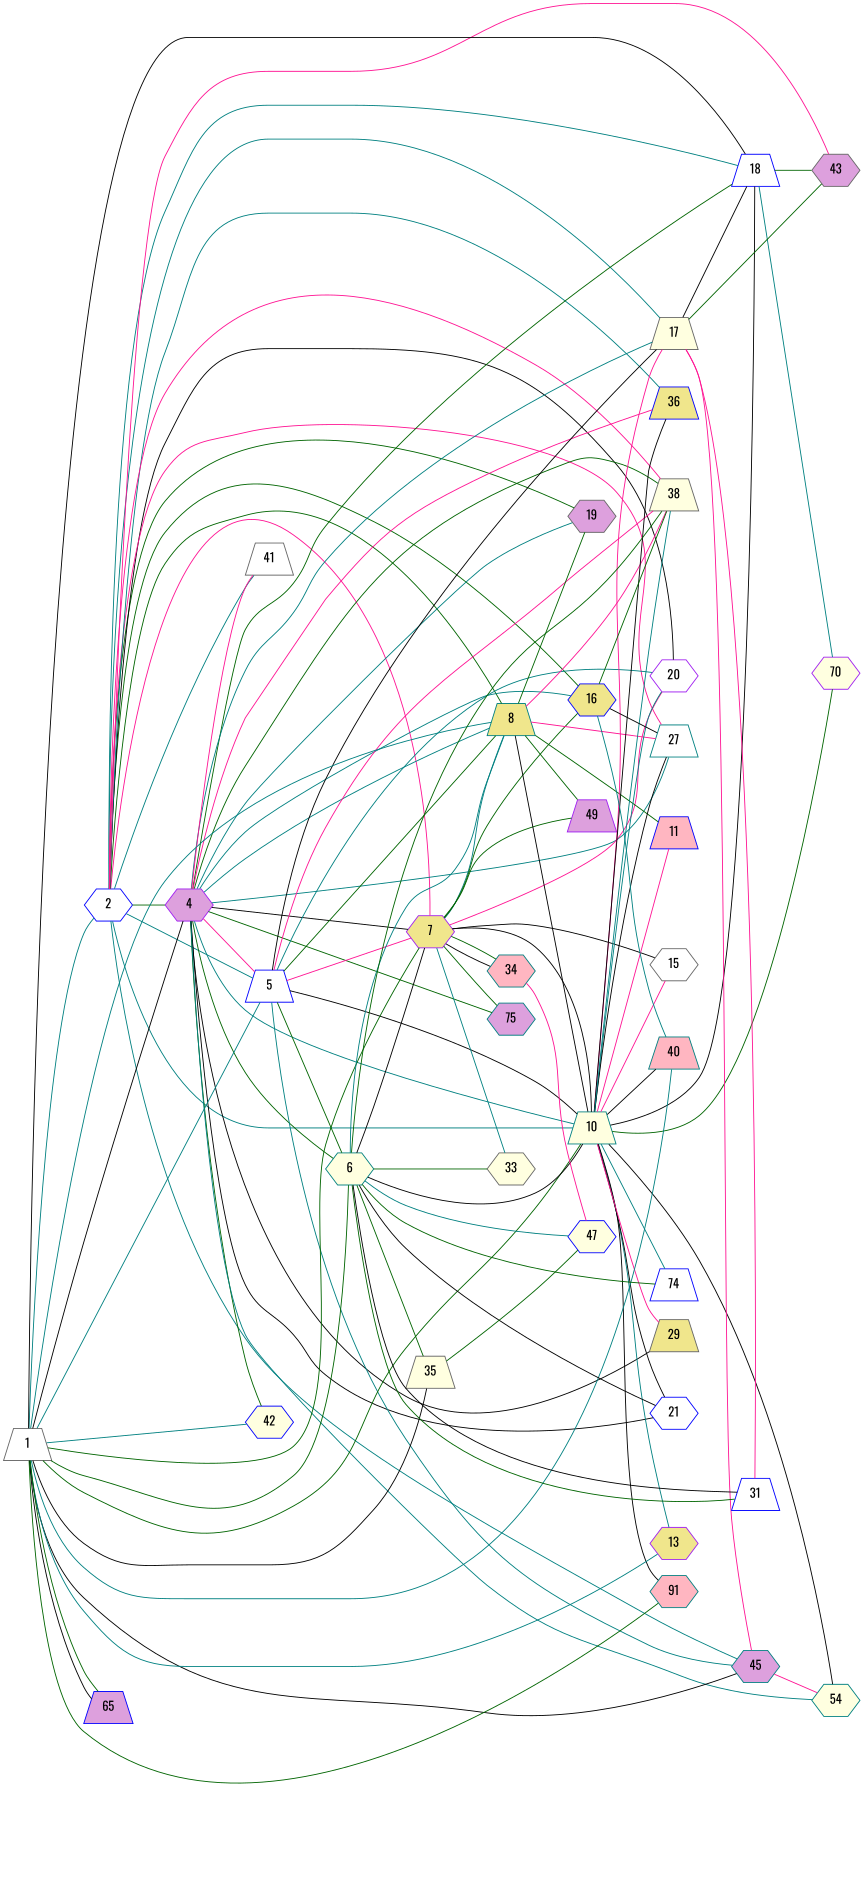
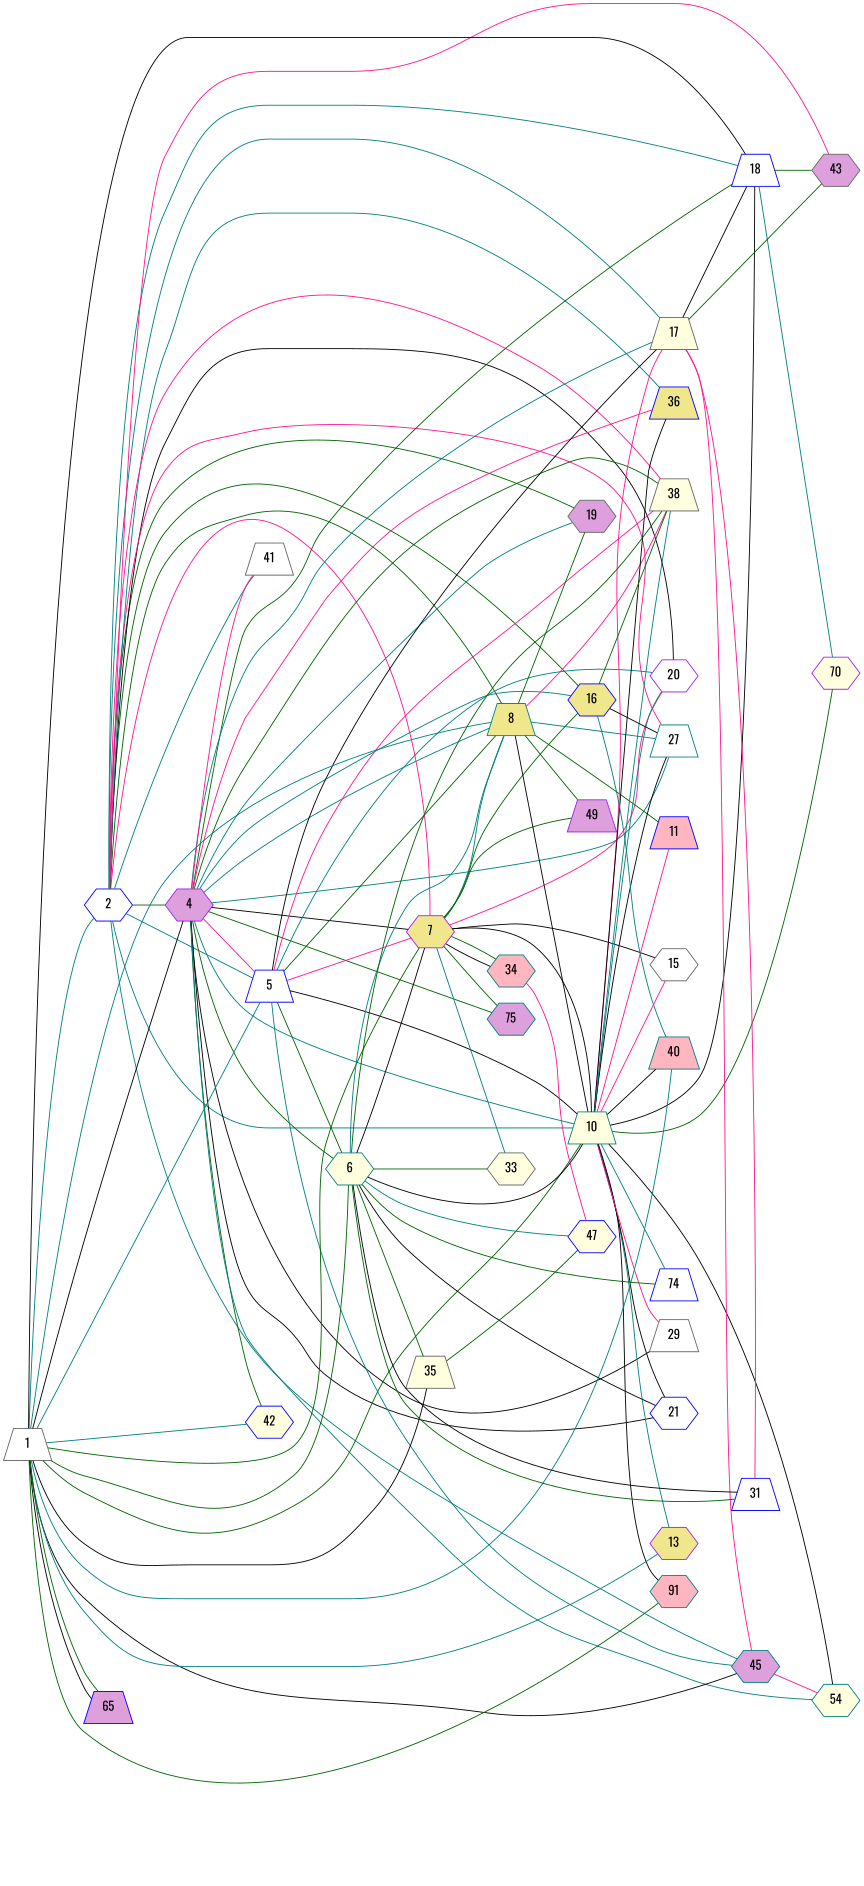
edge "8" -- "27": color deeppink -> teal
node "29": fillcolor khaki -> white
